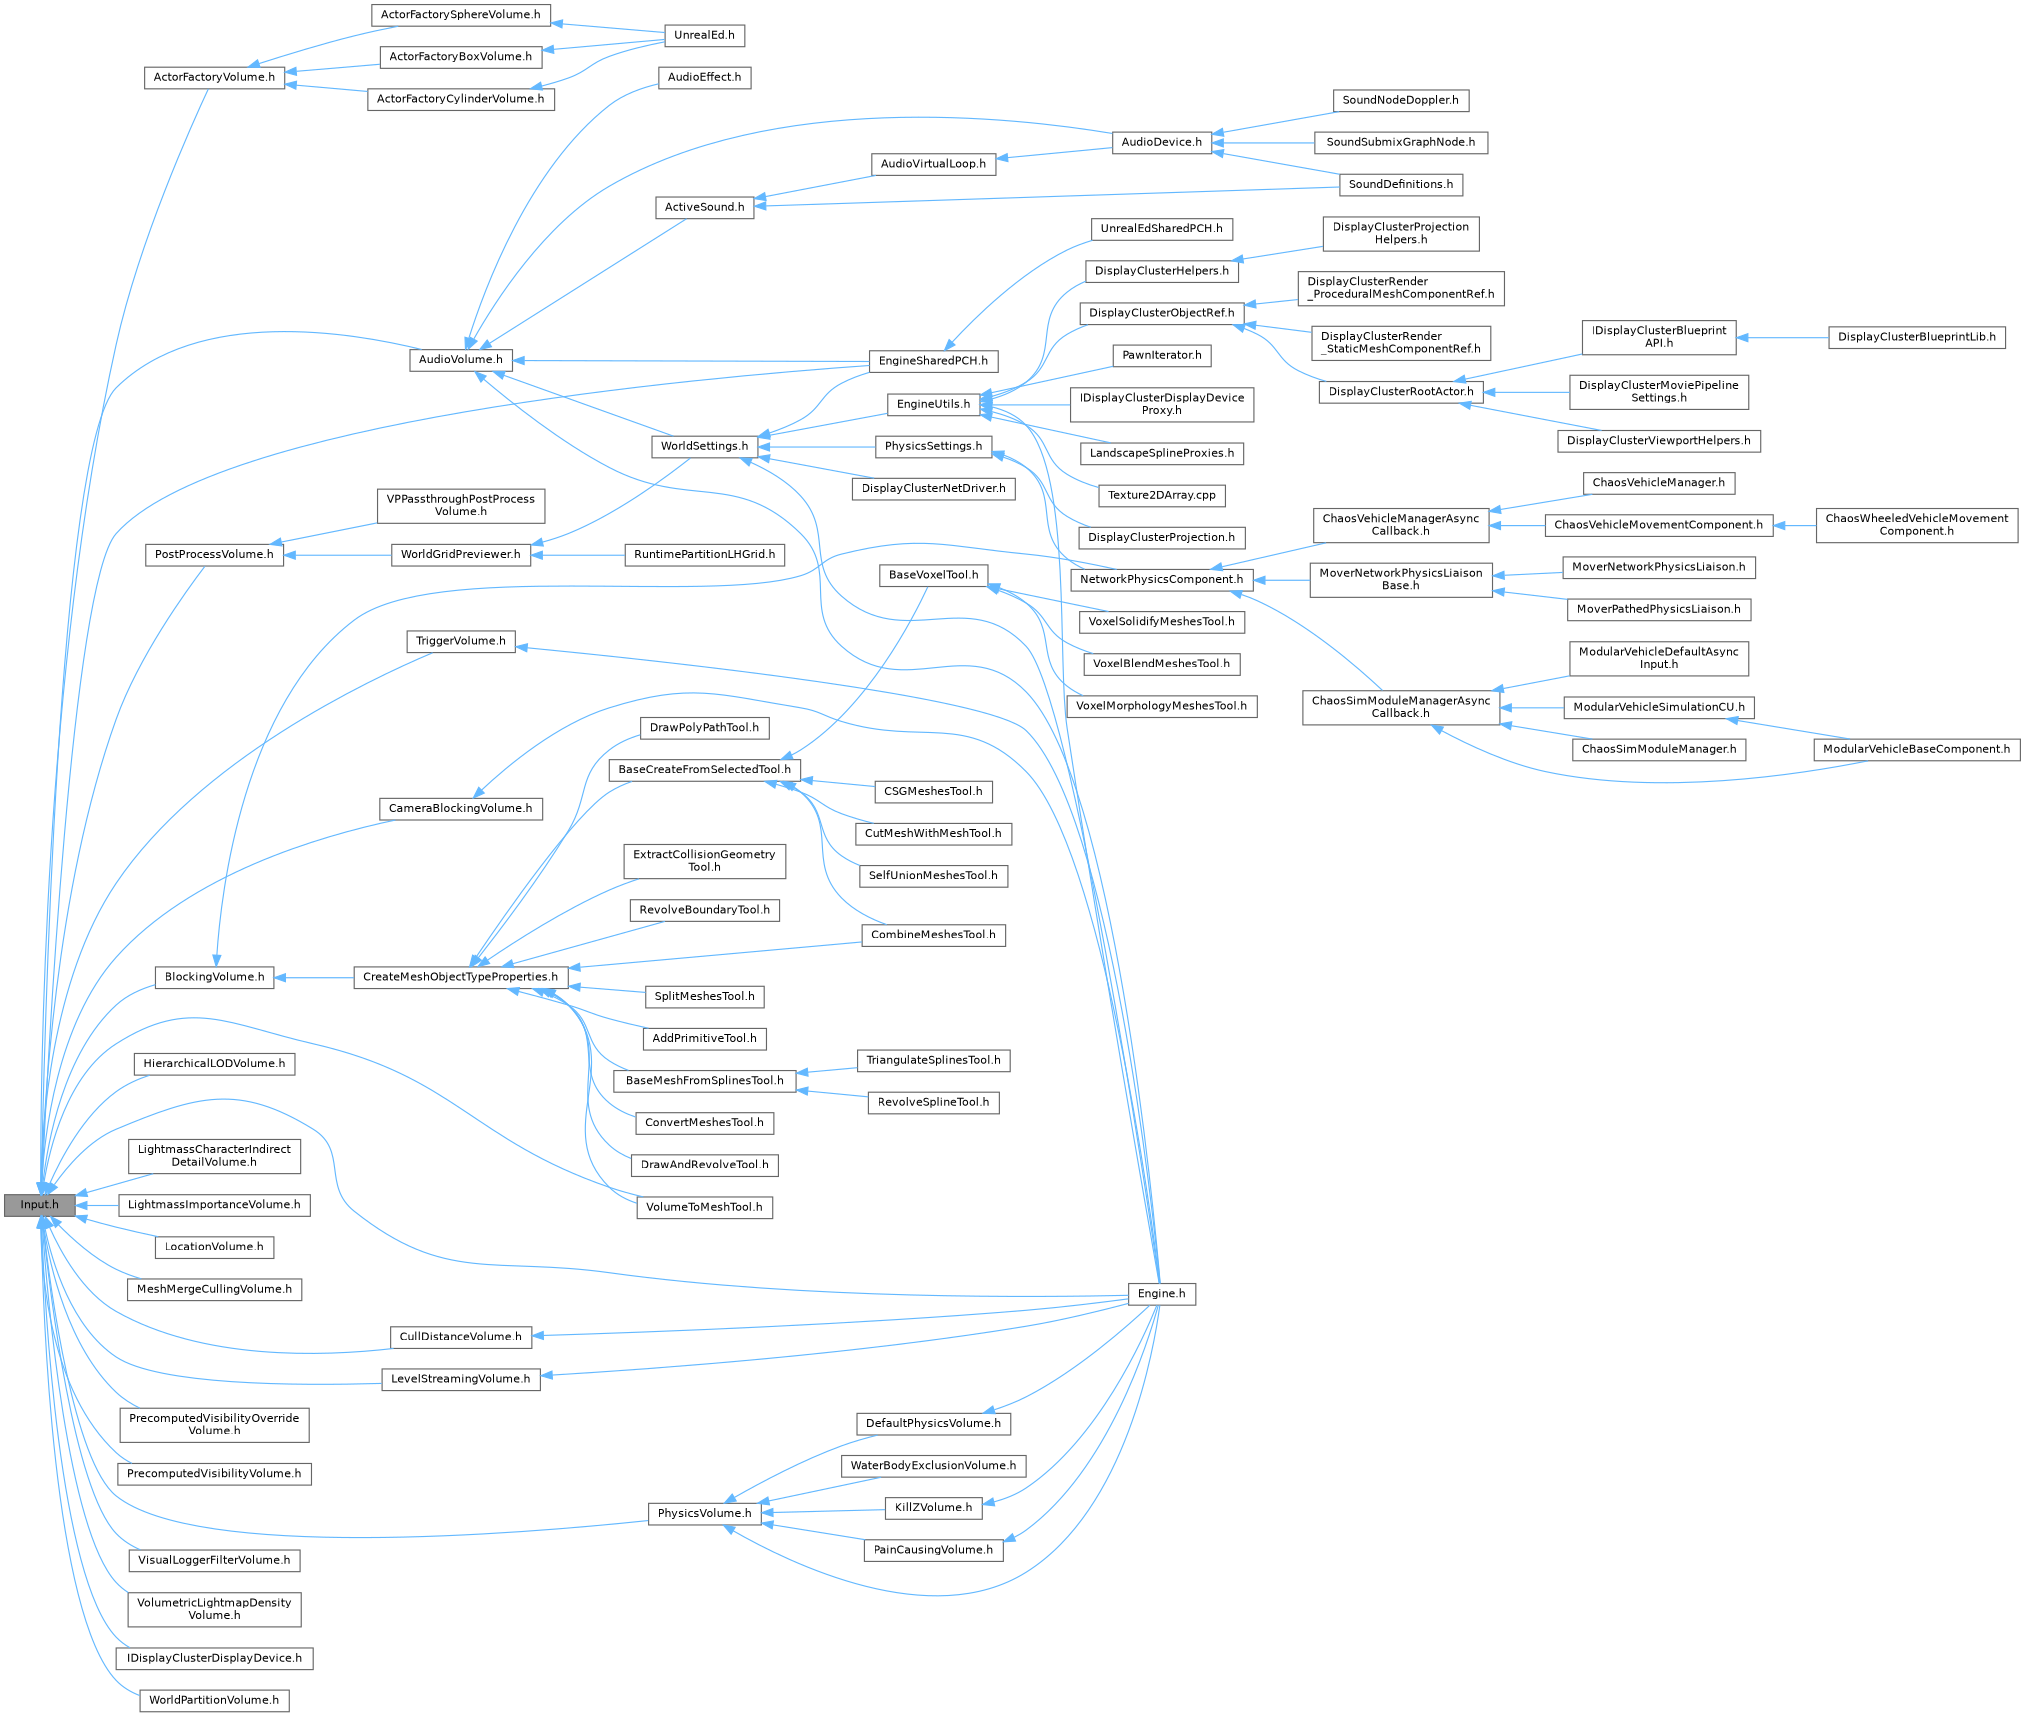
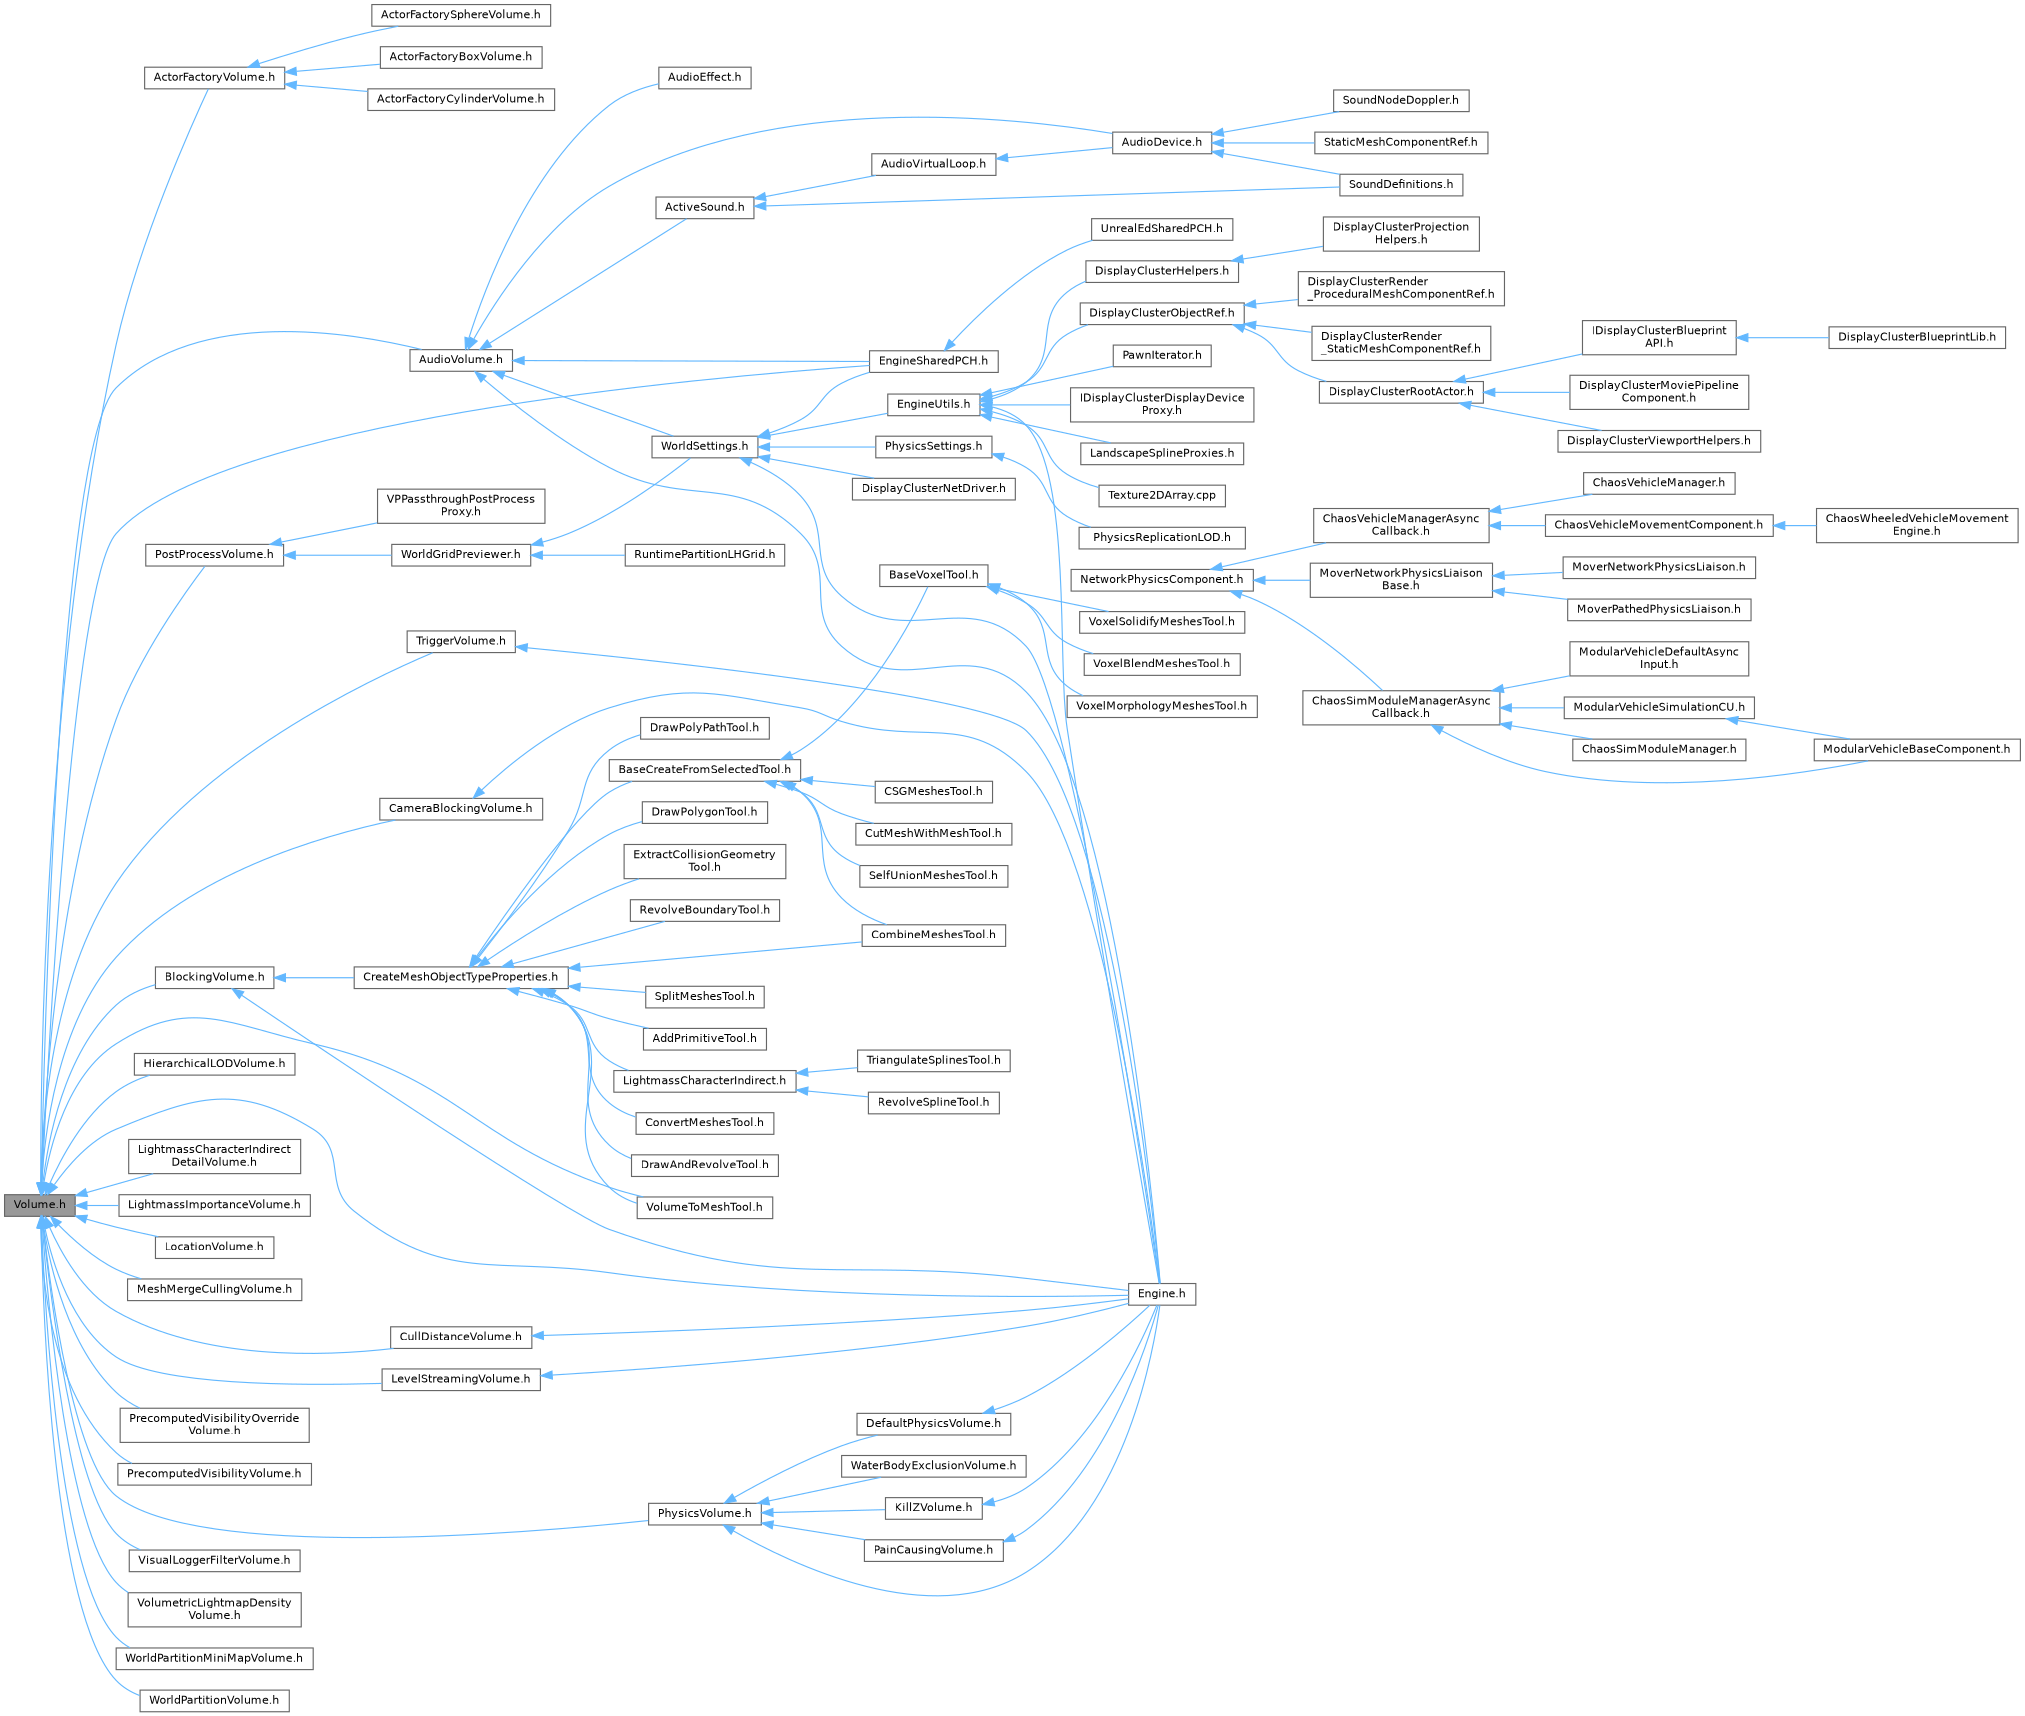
node "UnrealEd.h": removed
node "SoundSubmixGraphNode.h": label "SoundSubmixGraphNode.h" -> "StaticMeshComponentRef.h"
node "DisplayClusterMoviePipeline Settings.h": label "DisplayClusterMoviePipeline Settings.h" -> "DisplayClusterMoviePipeline Component.h"
node "VPPassthroughPostProcess Volume.h": label "VPPassthroughPostProcess Volume.h" -> "VPPassthroughPostProcess Proxy.h"
edge "NetworkPhysicsComponent.h" -> "PhysicsSettings.h": removed
node "ChaosWheeledVehicleMovement Component.h": label "ChaosWheeledVehicleMovement Component.h" -> "ChaosWheeledVehicleMovement Engine.h"
node "DisplayClusterProjection.h": label "DisplayClusterProjection.h" -> "PhysicsReplicationLOD.h"
edge "NetworkPhysicsComponent.h" -> "BlockingVolume.h": now "Engine.h" -> "BlockingVolume.h"
node "DrawPolygonTool.h": added
node "BaseMeshFromSplinesTool.h": label "BaseMeshFromSplinesTool.h" -> "LightmassCharacterIndirect.h"
node "Input.h": label "Input.h" -> "Volume.h"
node "IDisplayClusterDisplayDevice.h": label "IDisplayClusterDisplayDevice.h" -> "WorldPartitionMiniMapVolume.h"
